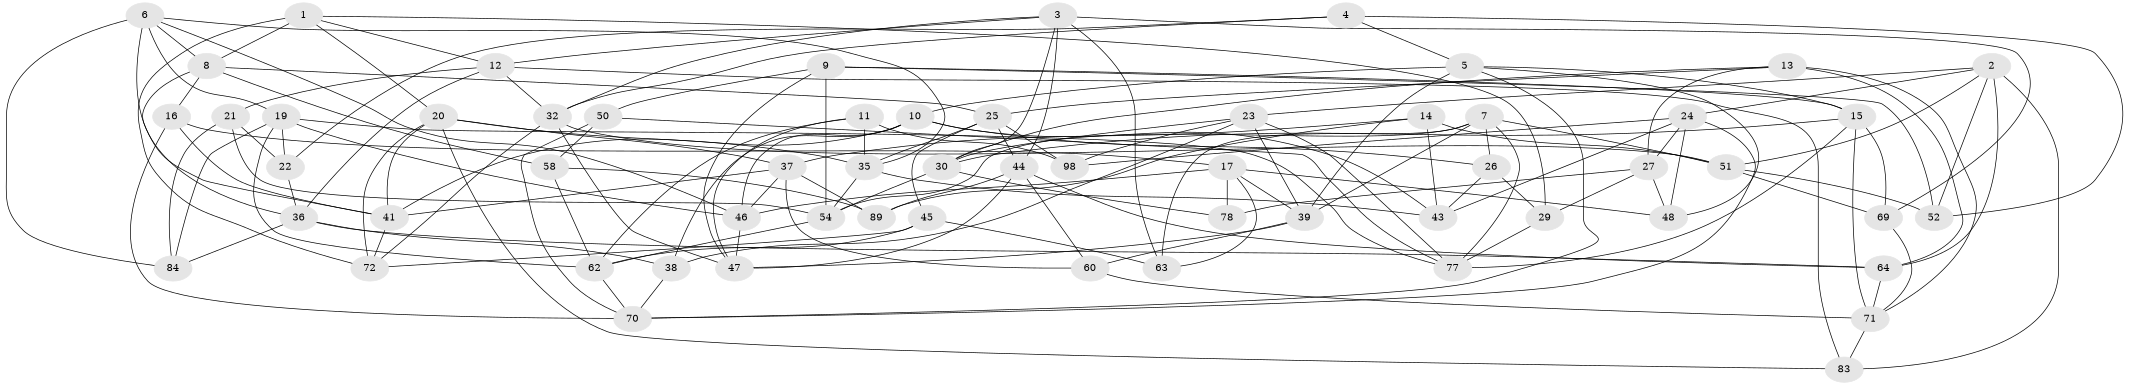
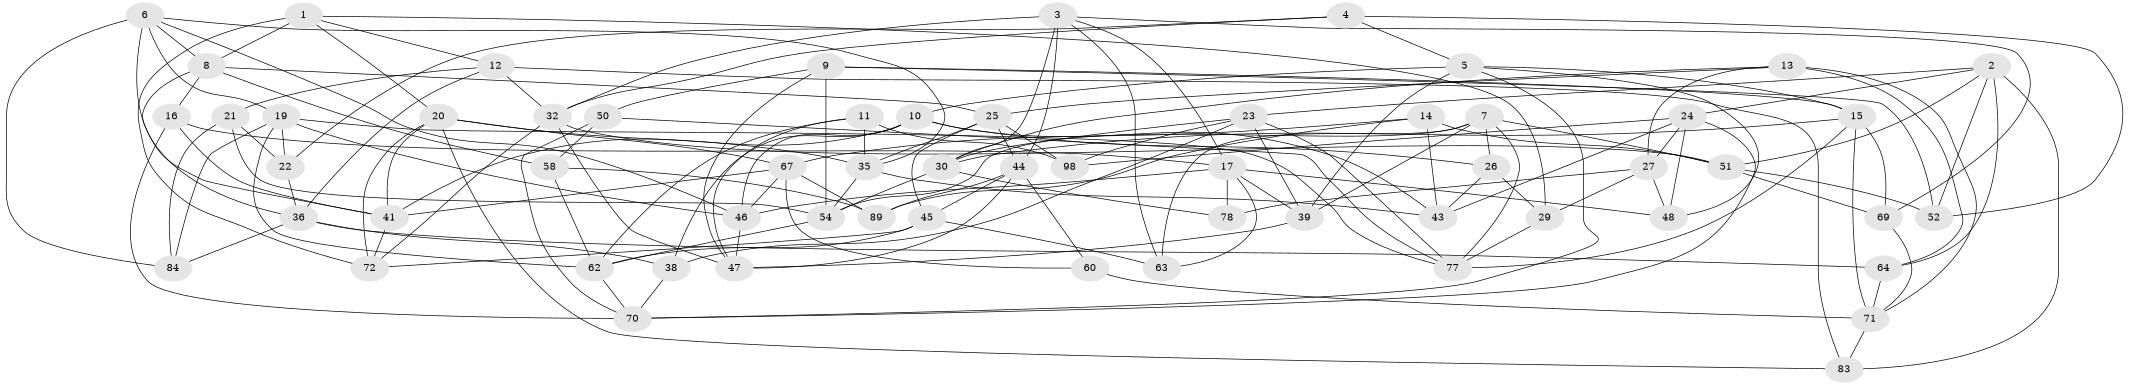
edge "3" -- "12": now "3" -- "17"
node "37": label "37" -> "67"
edge "39" -- "60": removed
edge "44" -- "64": now "44" -- "45"
